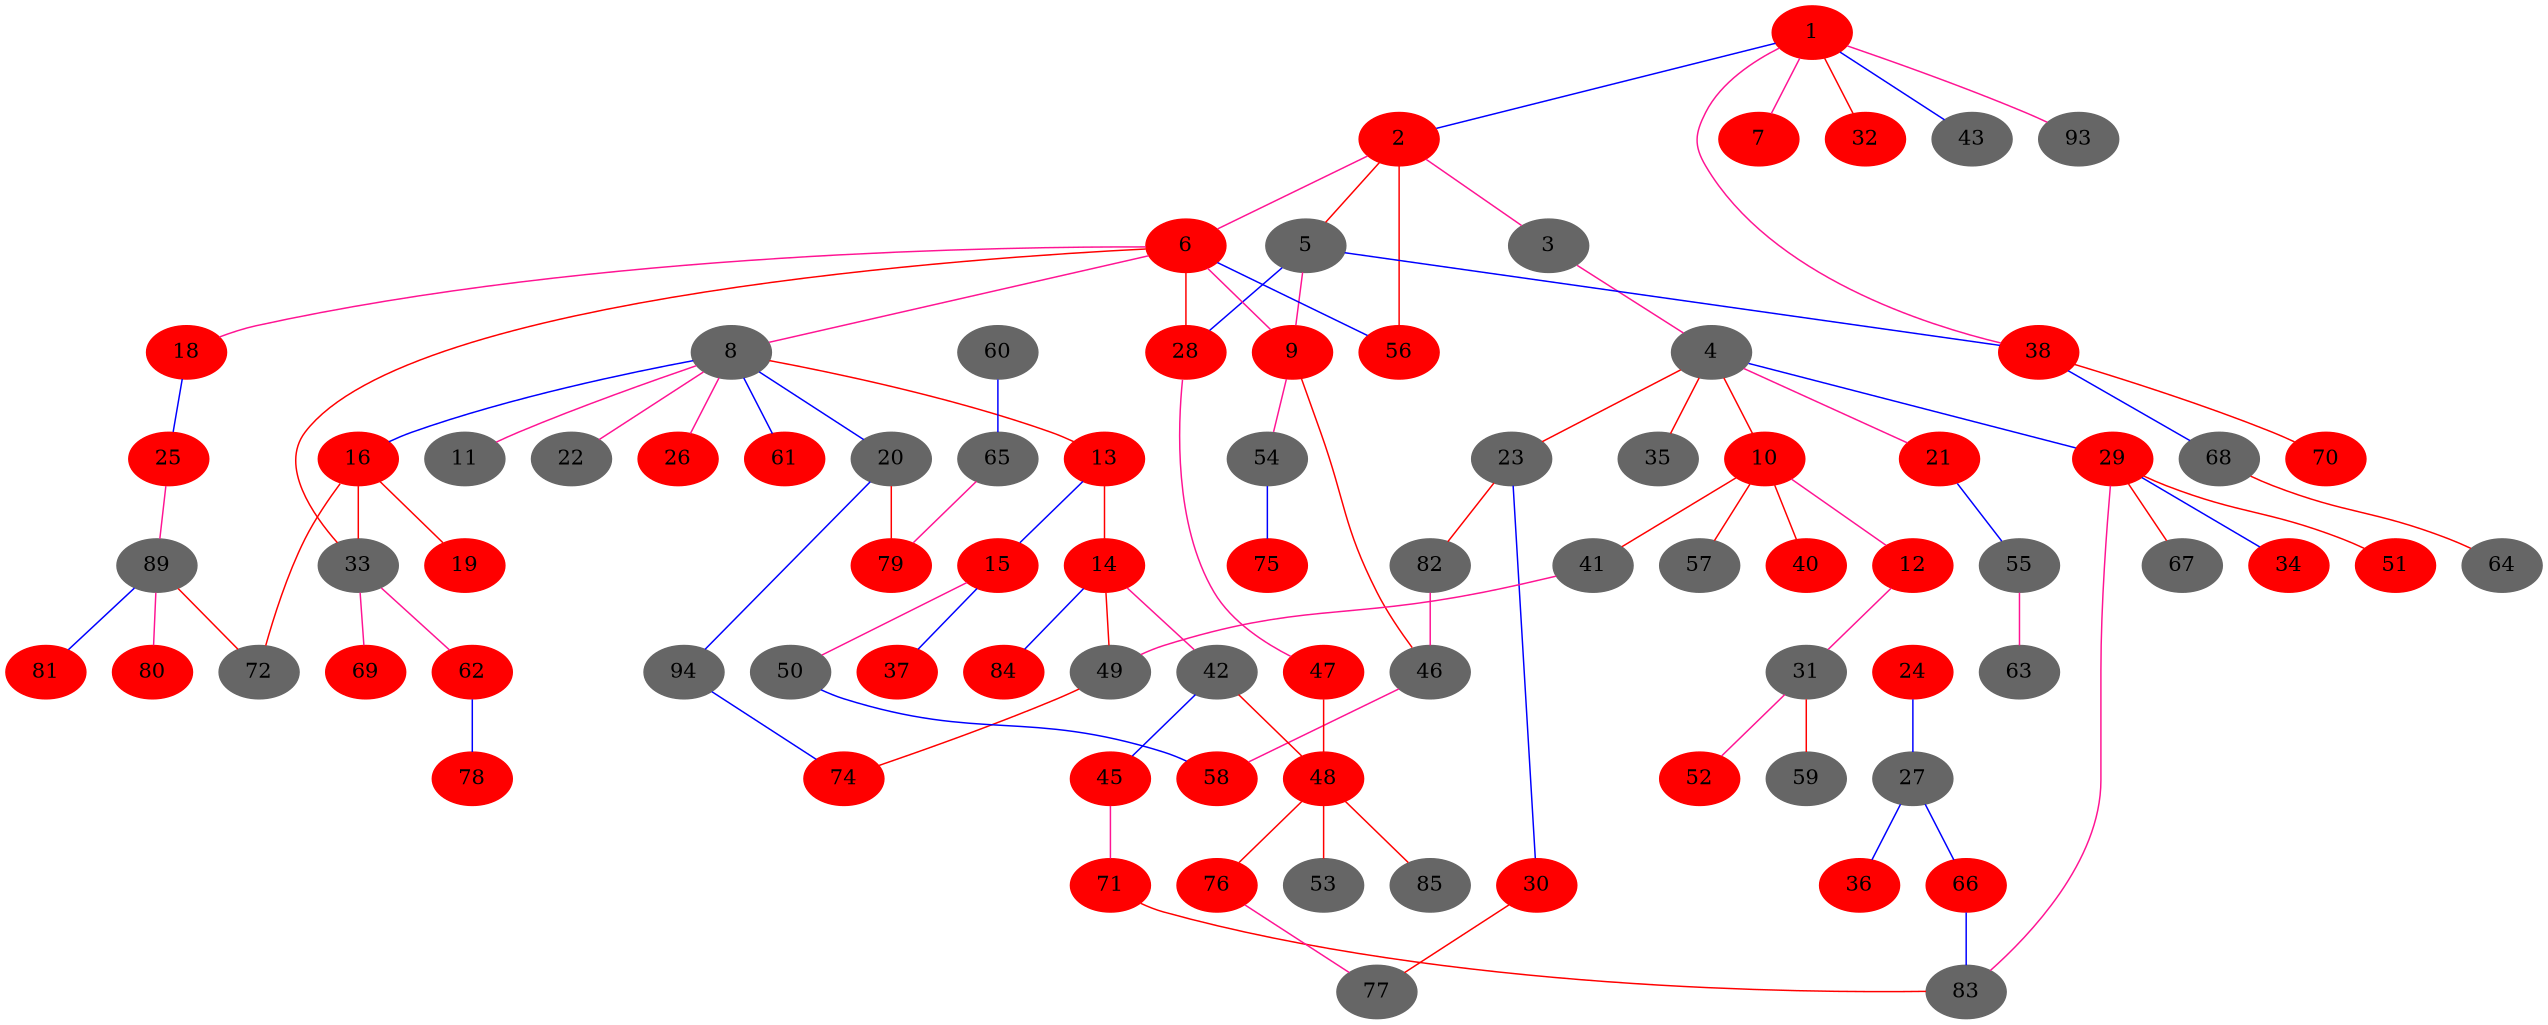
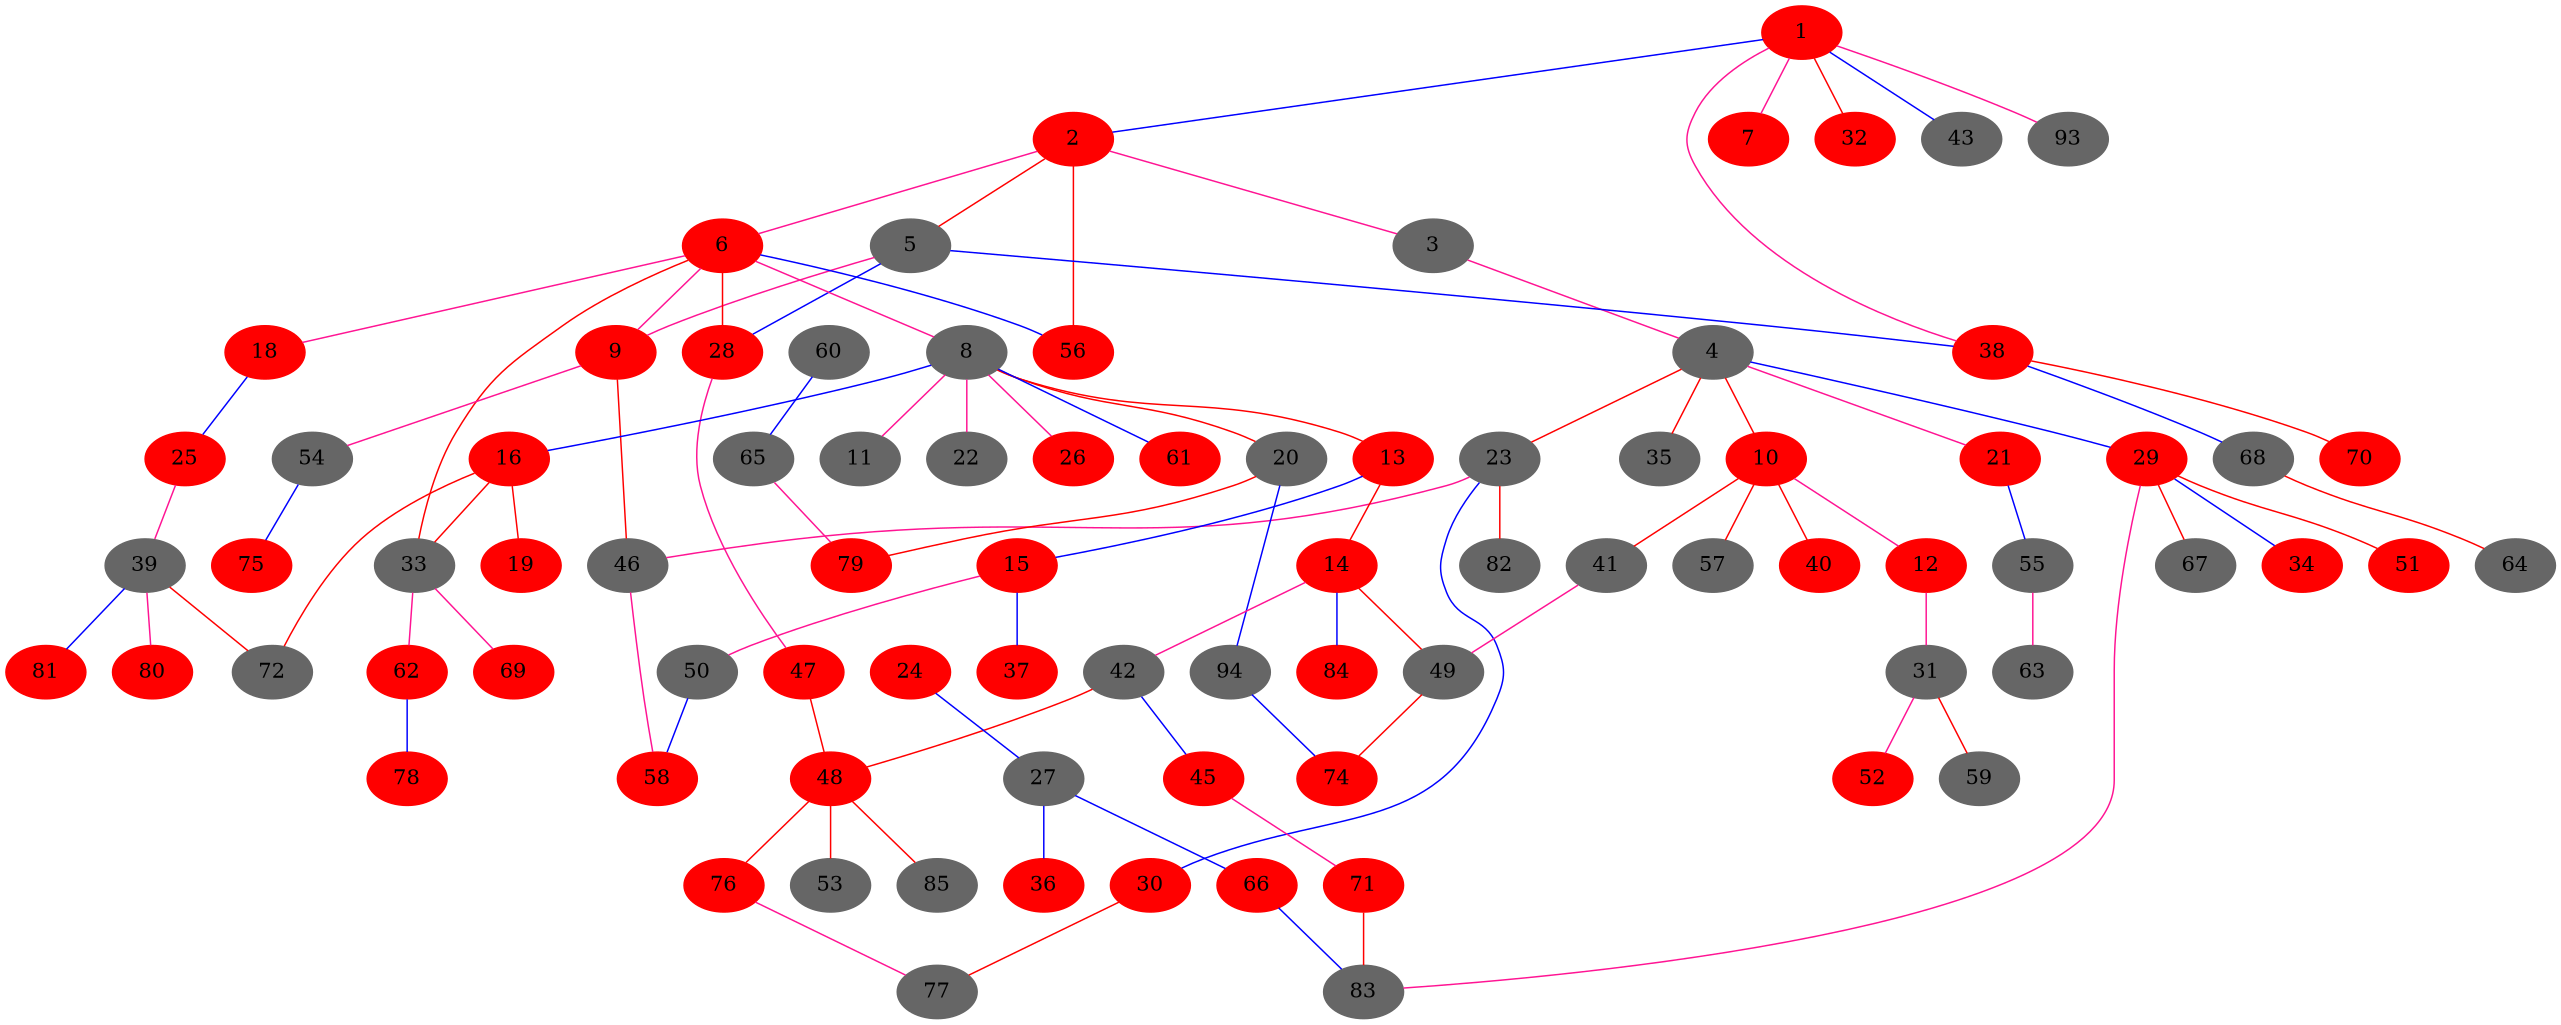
edge "8" -- "20": color blue -> red
node "89": label "89" -> "39"
edge "82" -- "46": now "23" -- "46"
